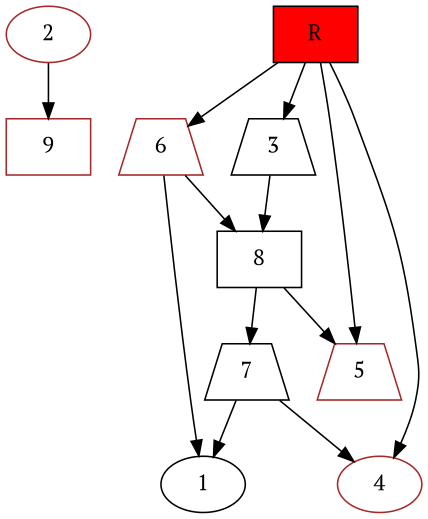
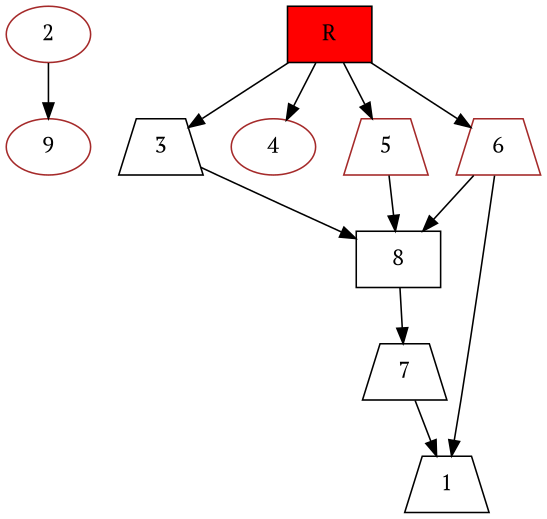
node "9": shape box -> ellipse
edge "8" -> "5": reversed
edge "7" -> "4": removed
node "1": shape ellipse -> trapezium
